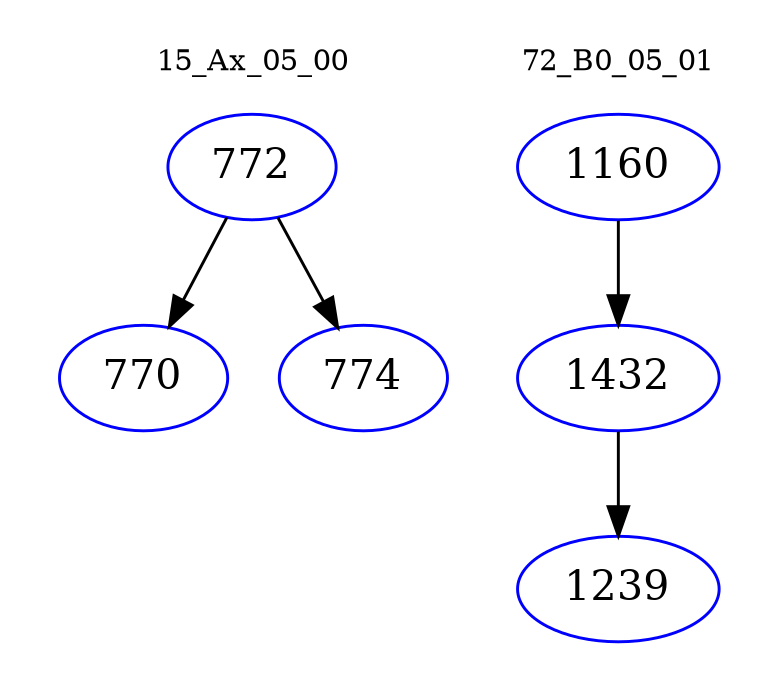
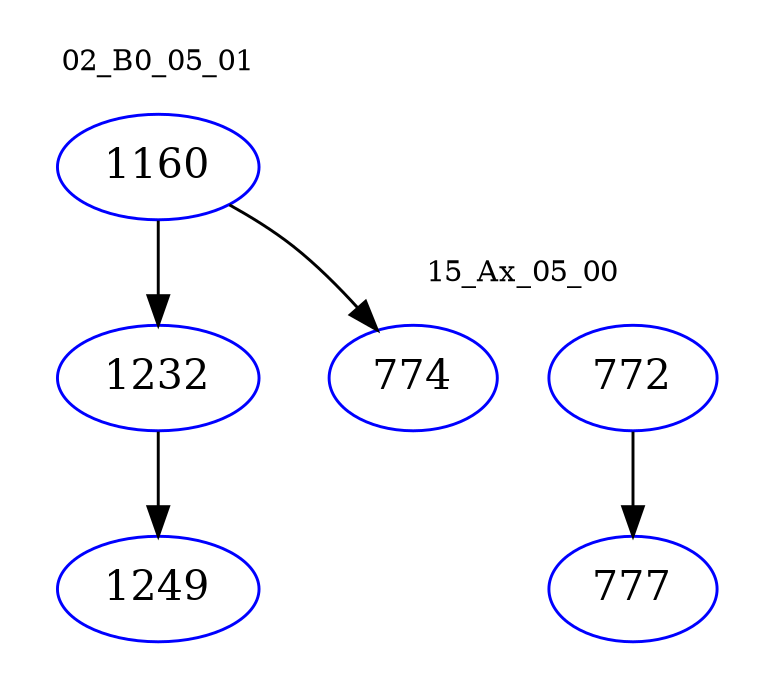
cluster "72_B0_05_01": label "72_B0_05_01" -> "02_B0_05_01"
edge "772" -> "774": now "1160" -> "774"
node "770": label "770" -> "777"
node "1432": label "1432" -> "1232"
node "1239": label "1239" -> "1249"
